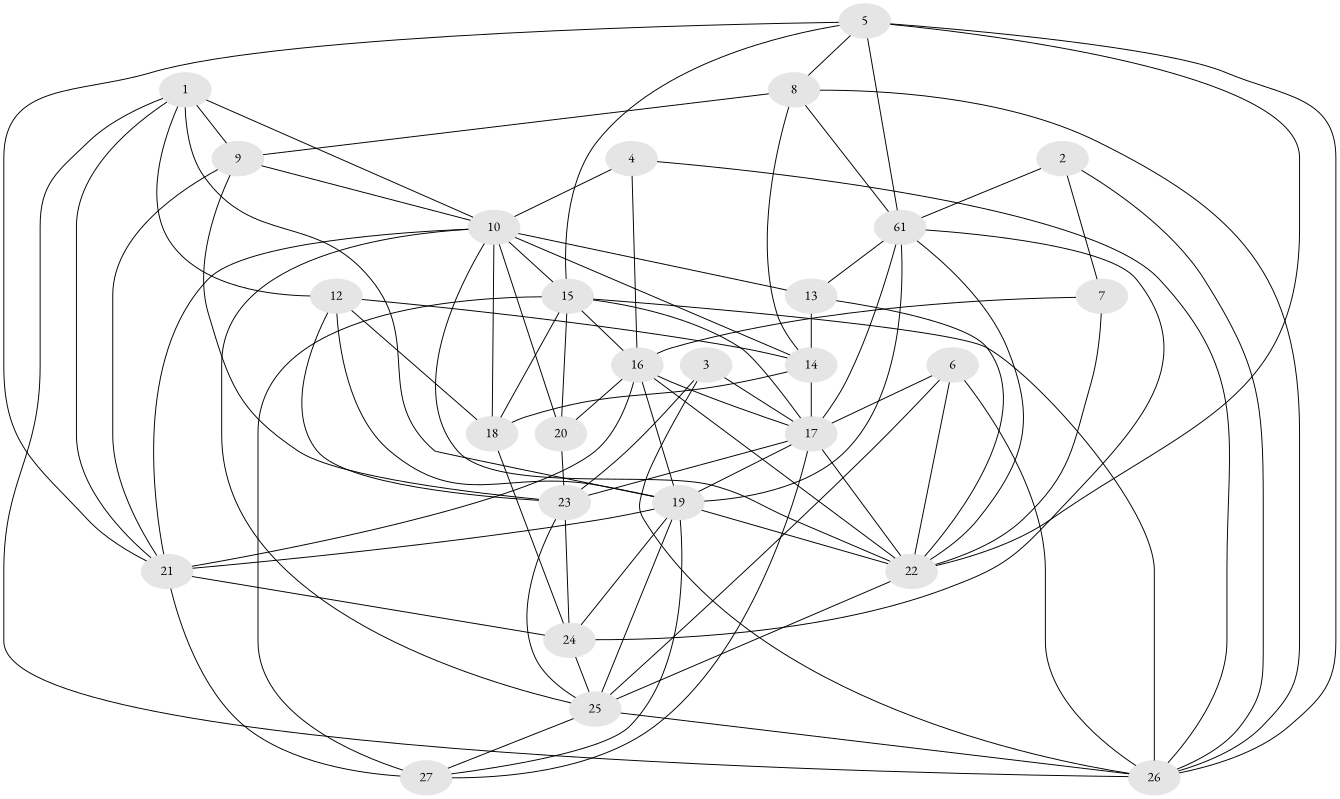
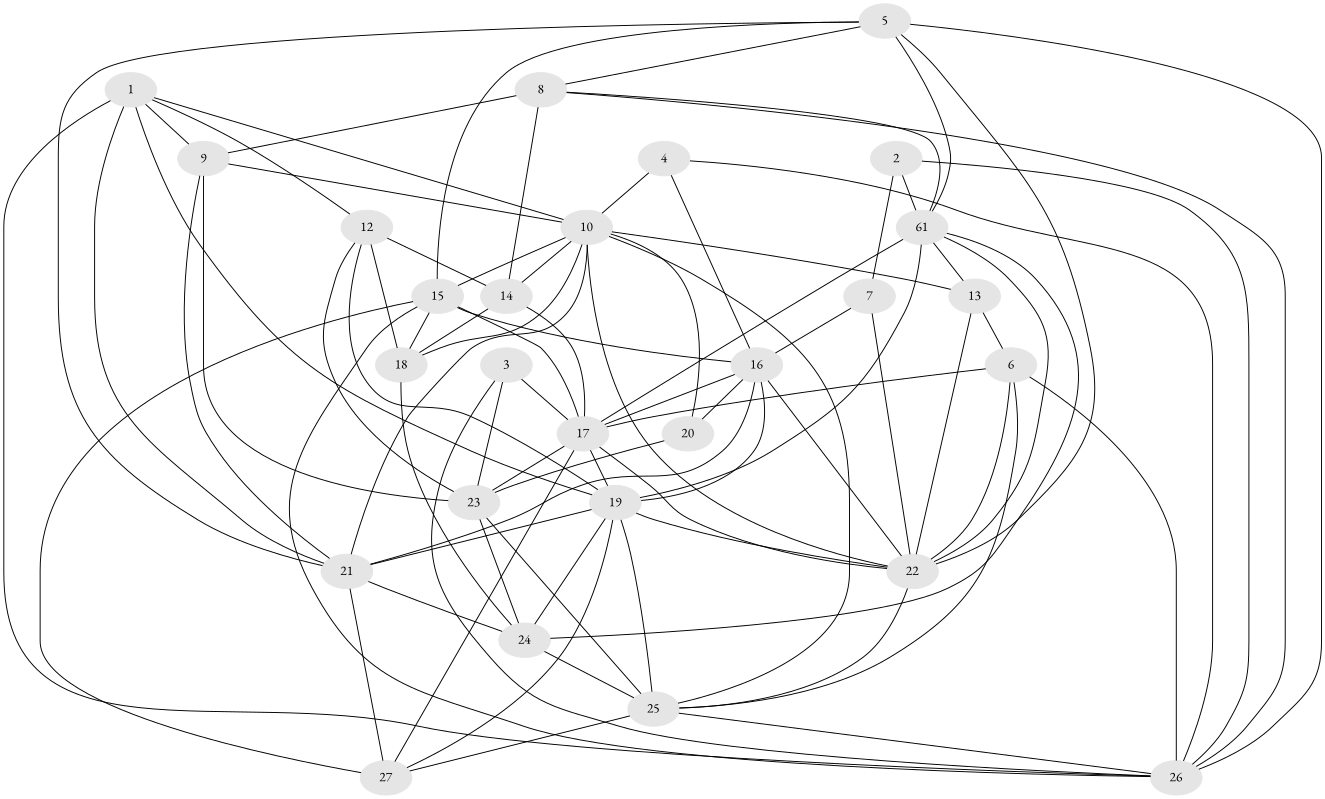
edge "13" -- "14": now "13" -- "6"
edge "15" -- "20": removed
